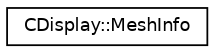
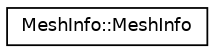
node "CDisplay::MeshInfo": label "CDisplay::MeshInfo" -> "MeshInfo::MeshInfo"
